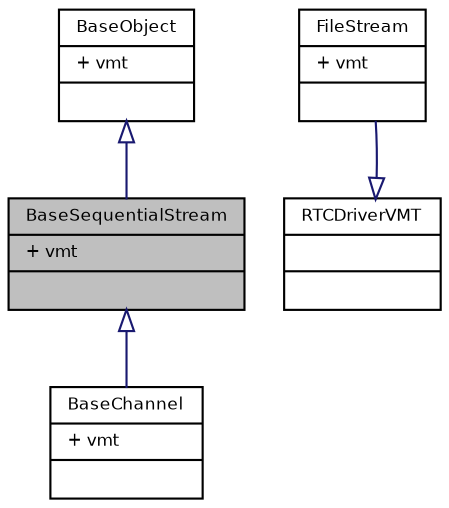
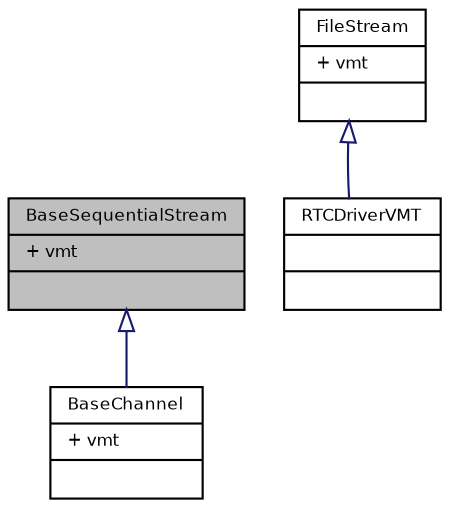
node "BaseObject": removed
edge "FileStream" -> "RTCDriverVMT": reversed
